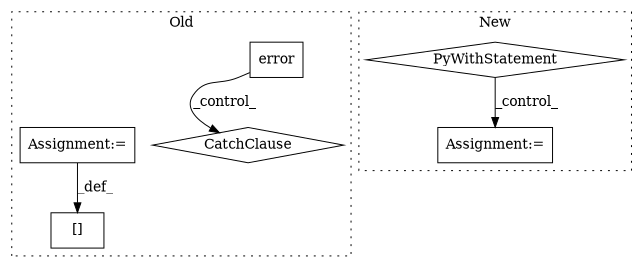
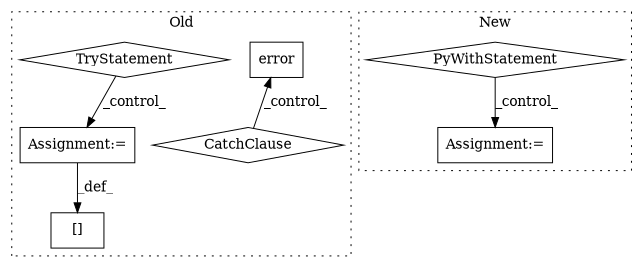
node "TryStatement": added
edge "error" -> "CatchClause": reversed
